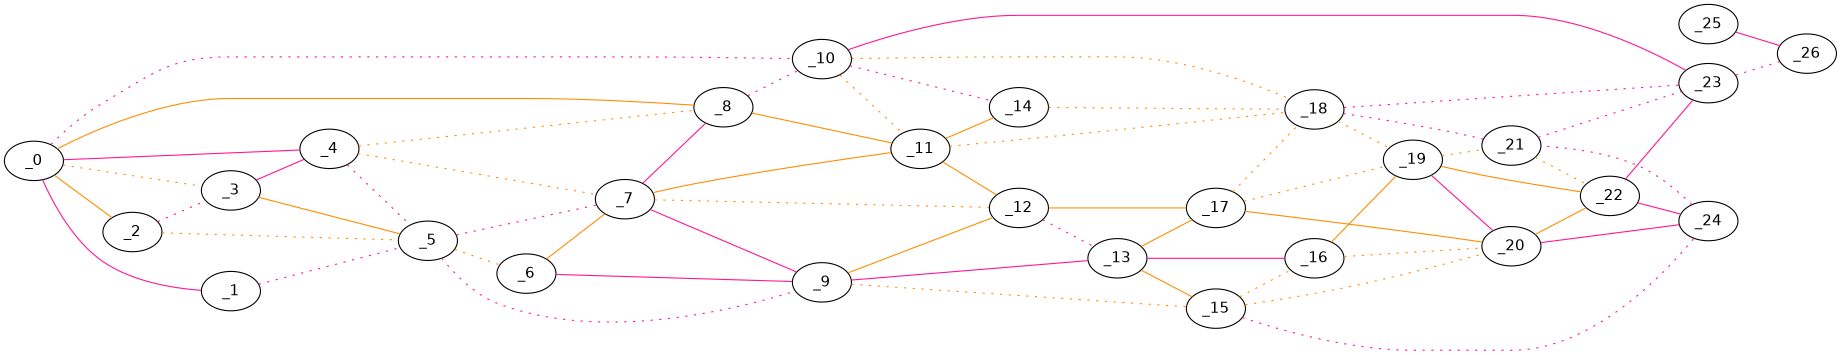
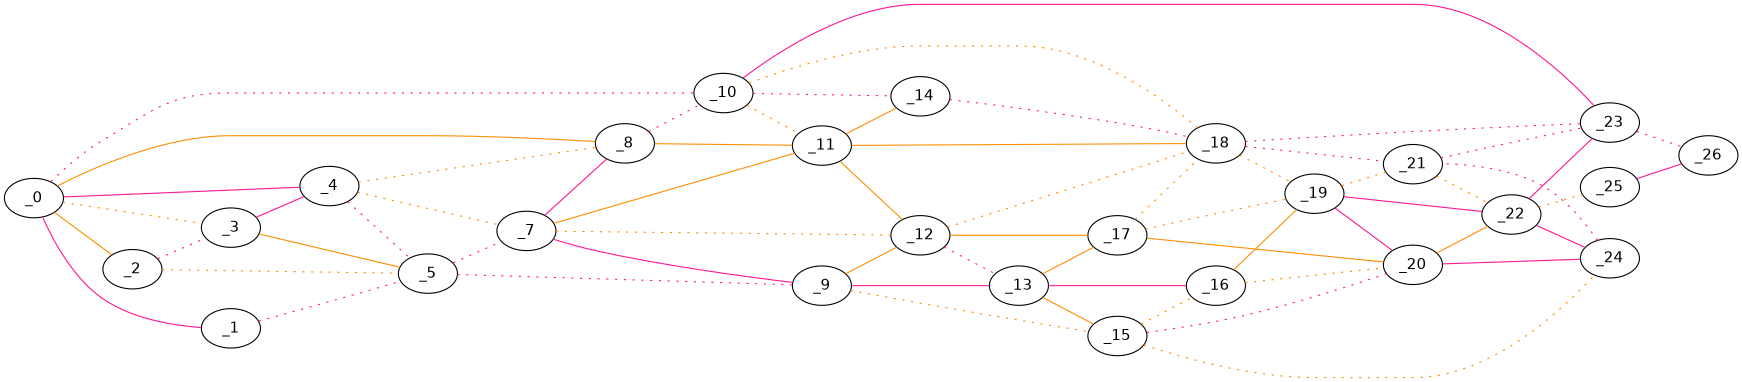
edge "_14" -- "_18": color darkorange -> deeppink
edge "_18" -- "_11": style dotted -> solid
edge "_19" -- "_22": color darkorange -> deeppink
edge "_18" -- "_12": added
edge "_25" -- "_22": added
node "_6": removed
edge "_20" -- "_15": color darkorange -> deeppink
edge "_24" -- "_15": color deeppink -> darkorange
